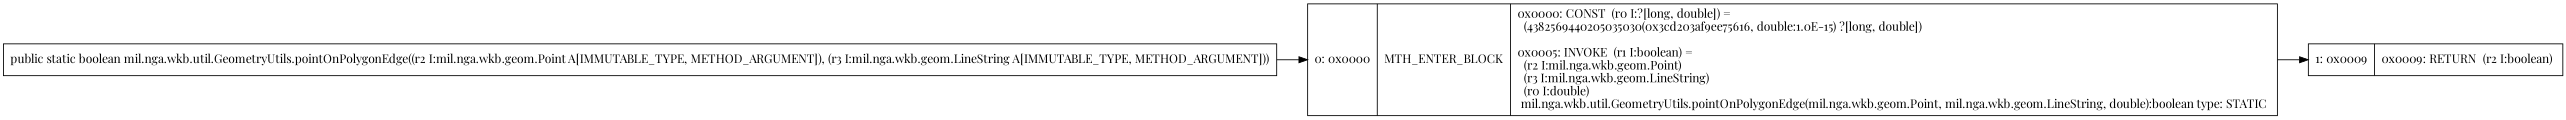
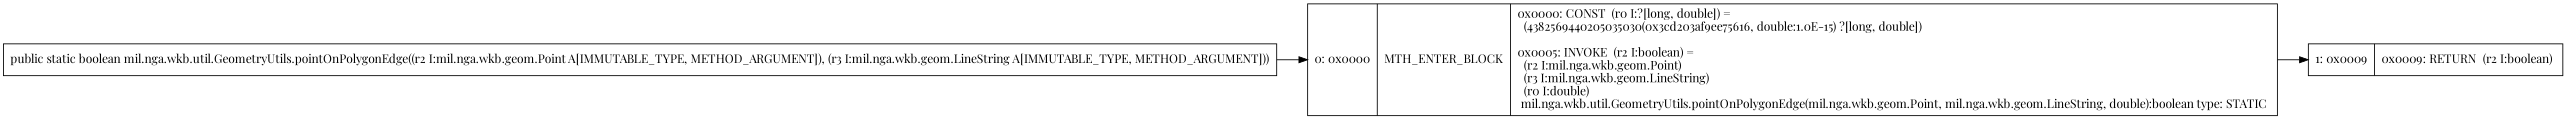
node "0: 0x0000": text "0x0005: INVOKE  (r1 I:boolean) =" -> "0x0005: INVOKE  (r2 I:boolean) ="
